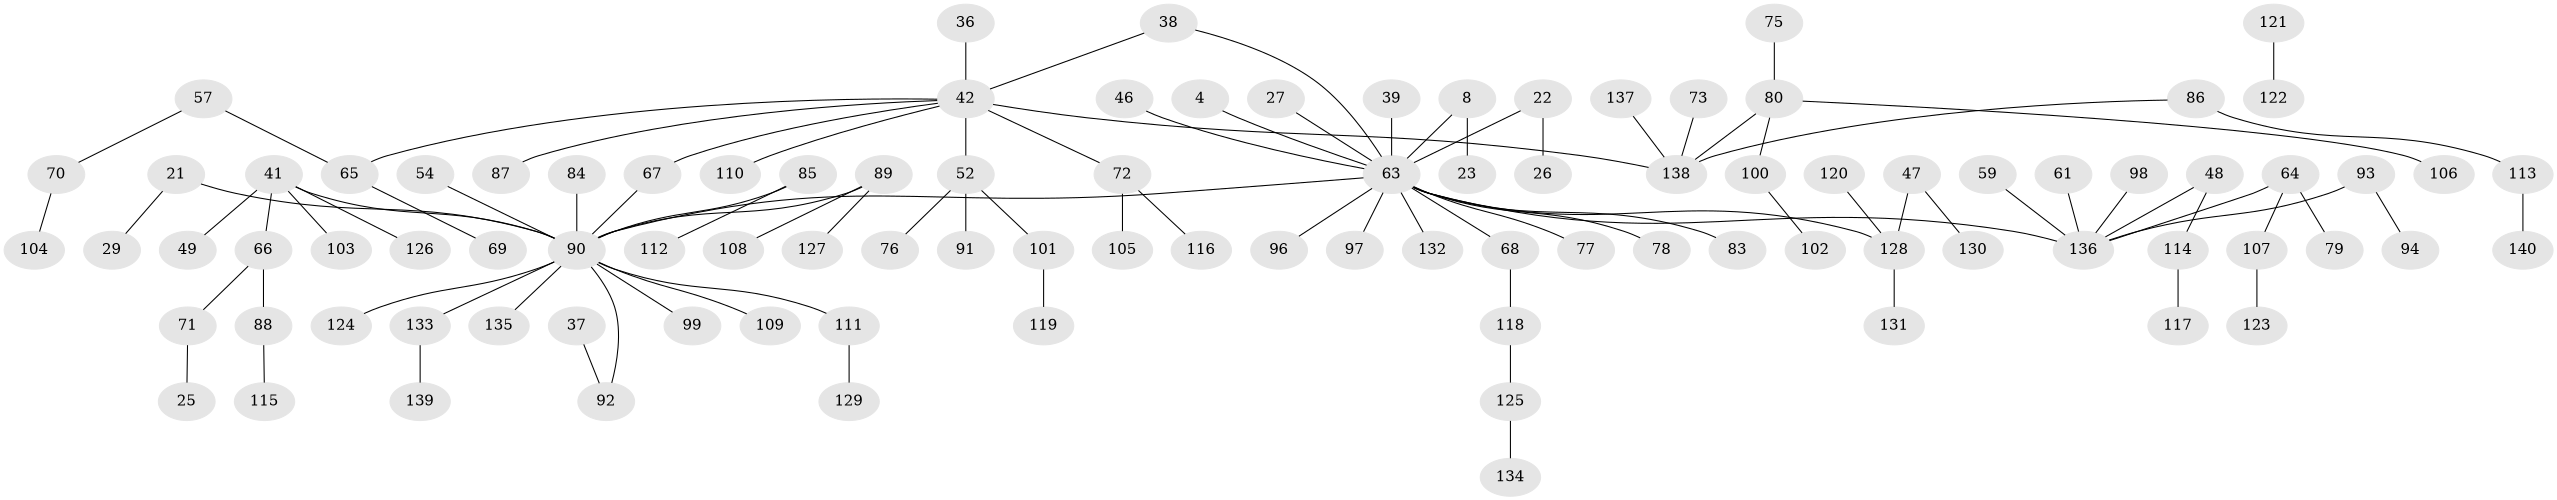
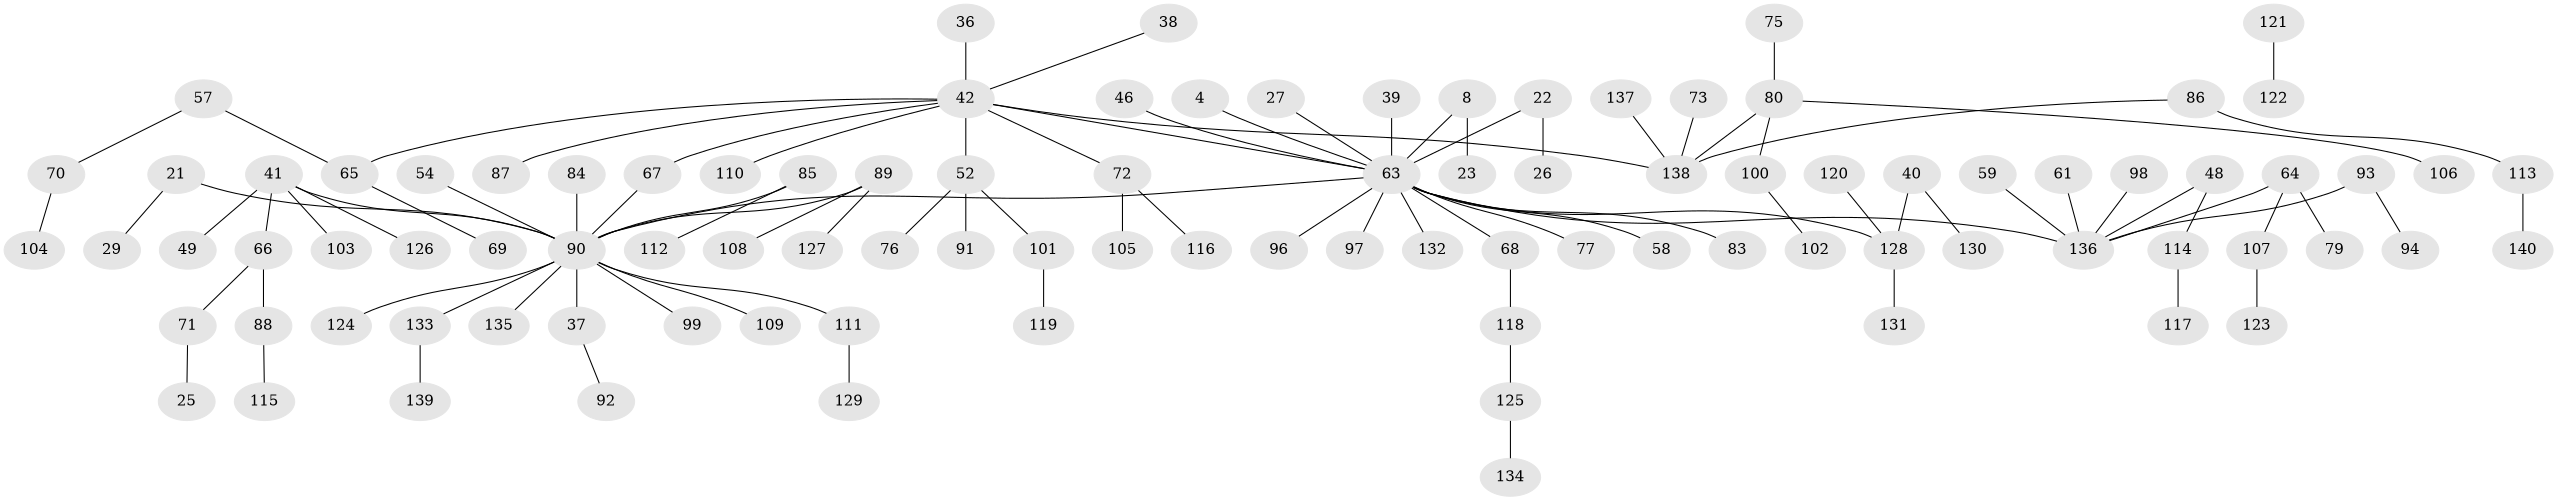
edge "38" -- "63": now "42" -- "63"
node "47": label "47" -> "40"
node "78": label "78" -> "58"
edge "90" -- "92": now "90" -- "37"
